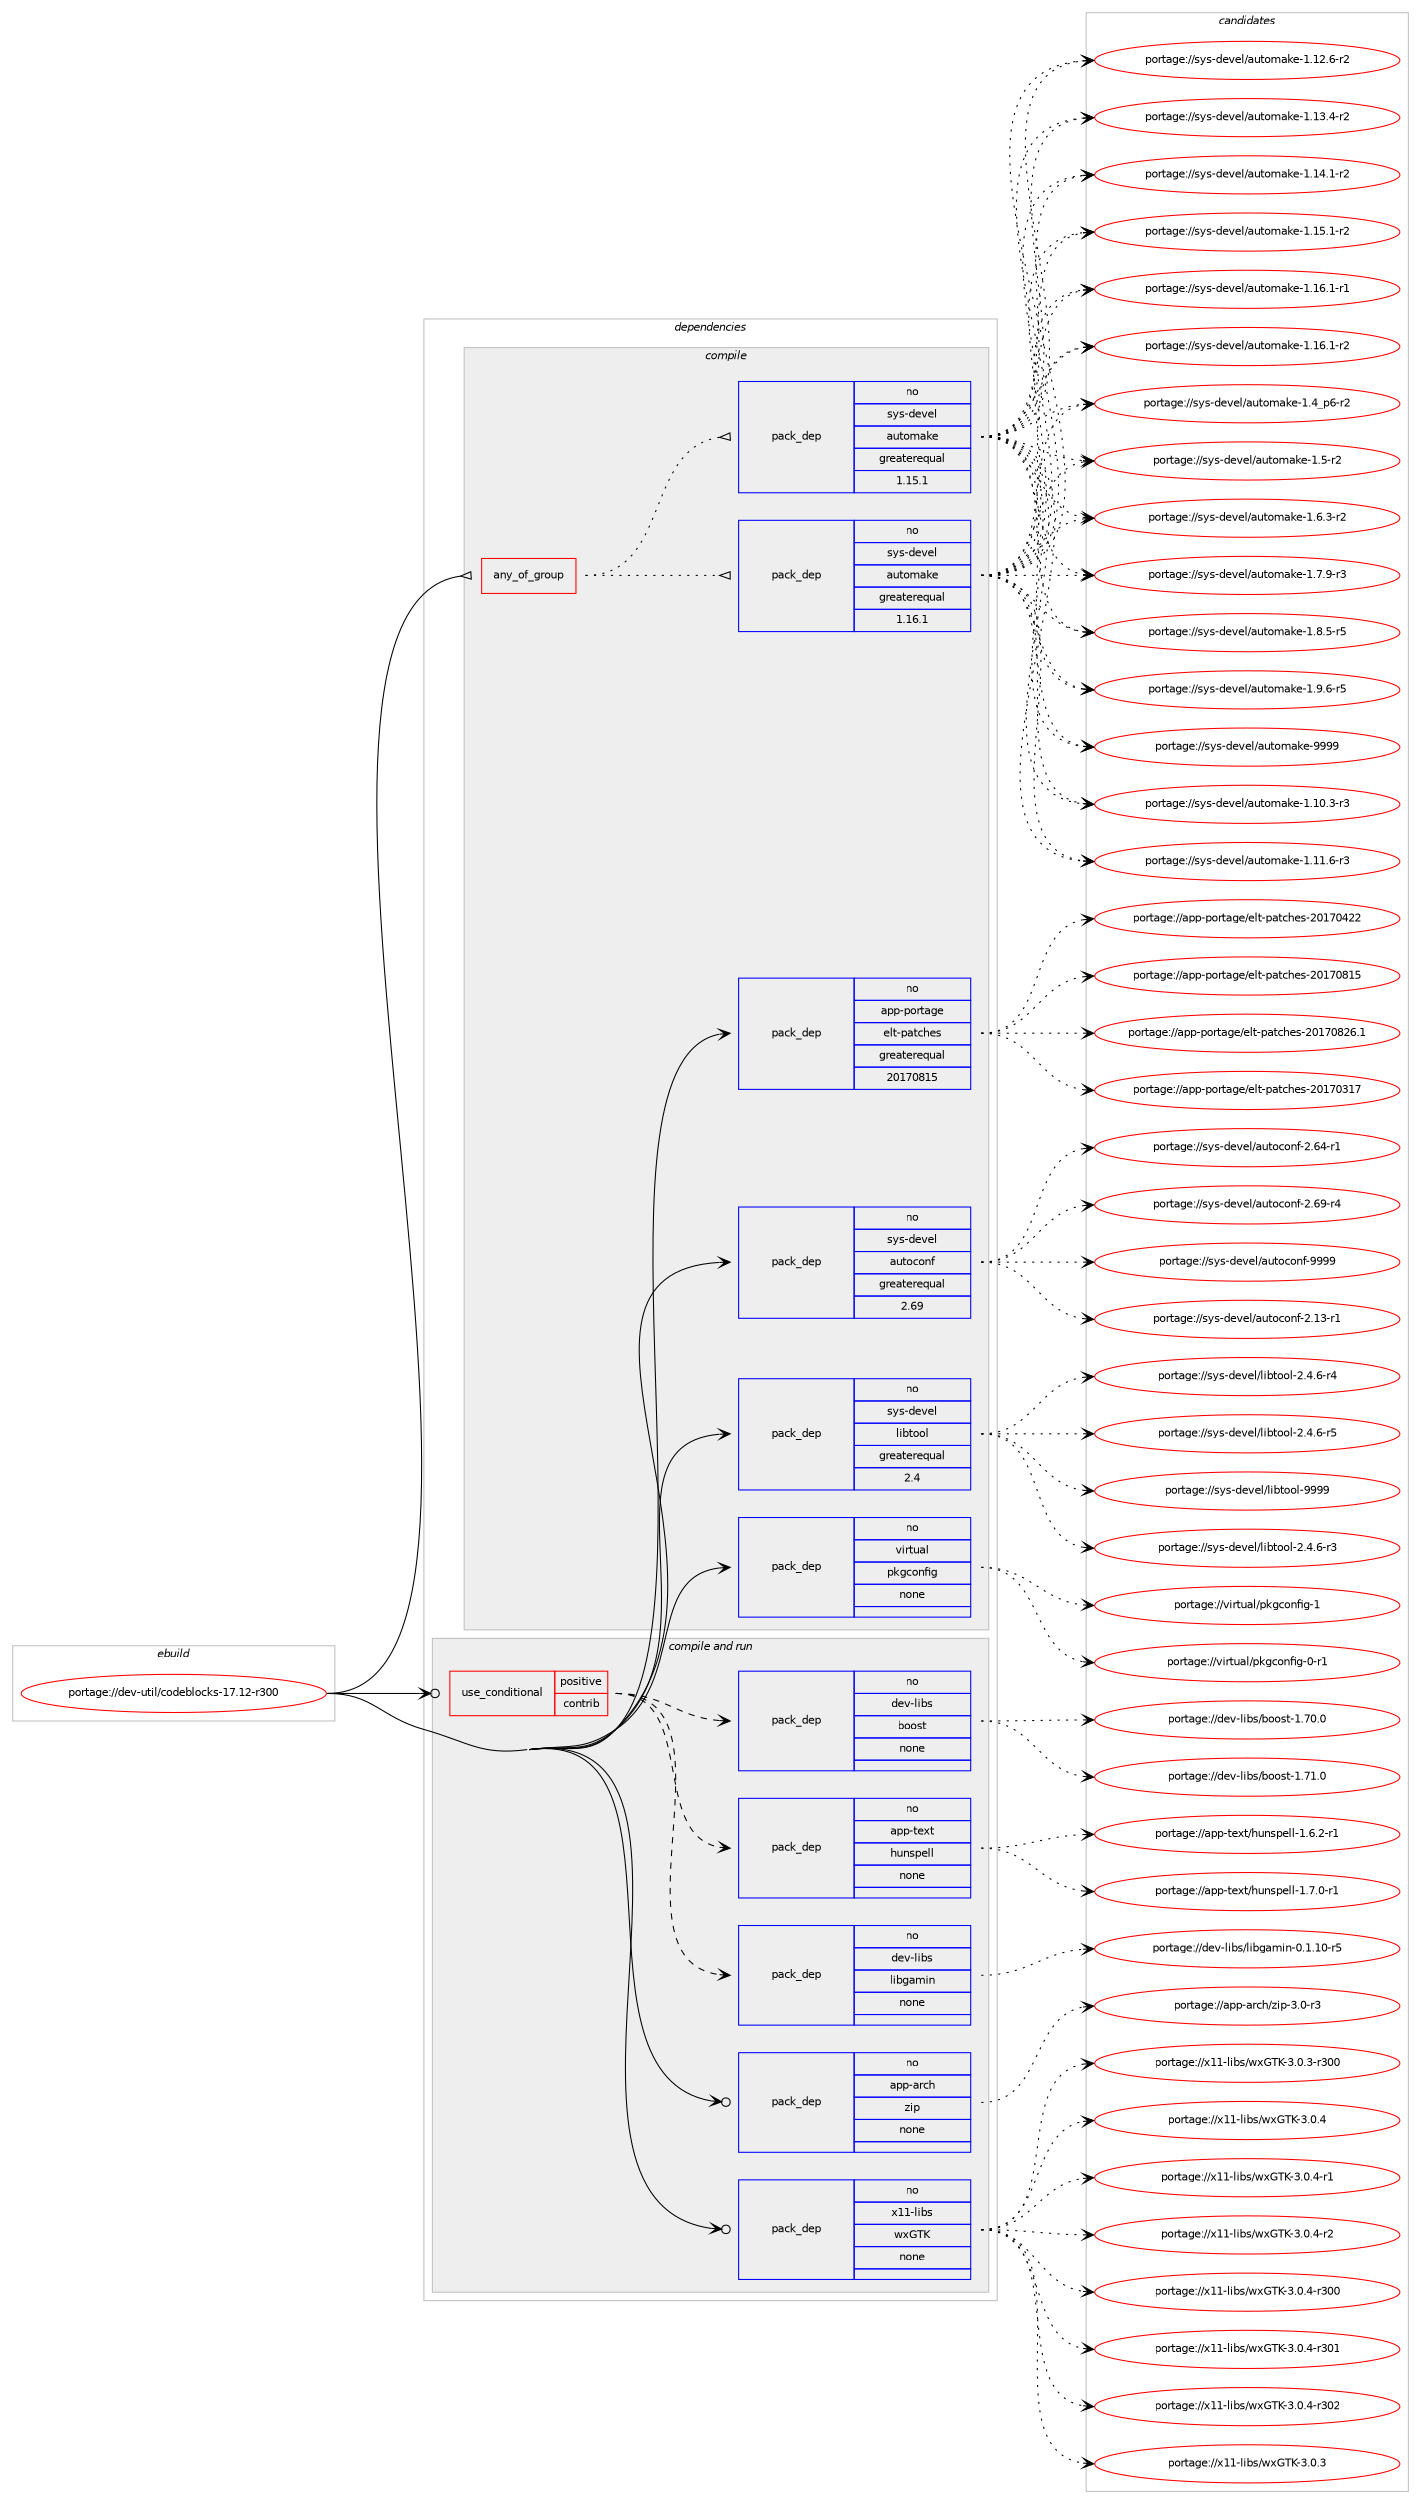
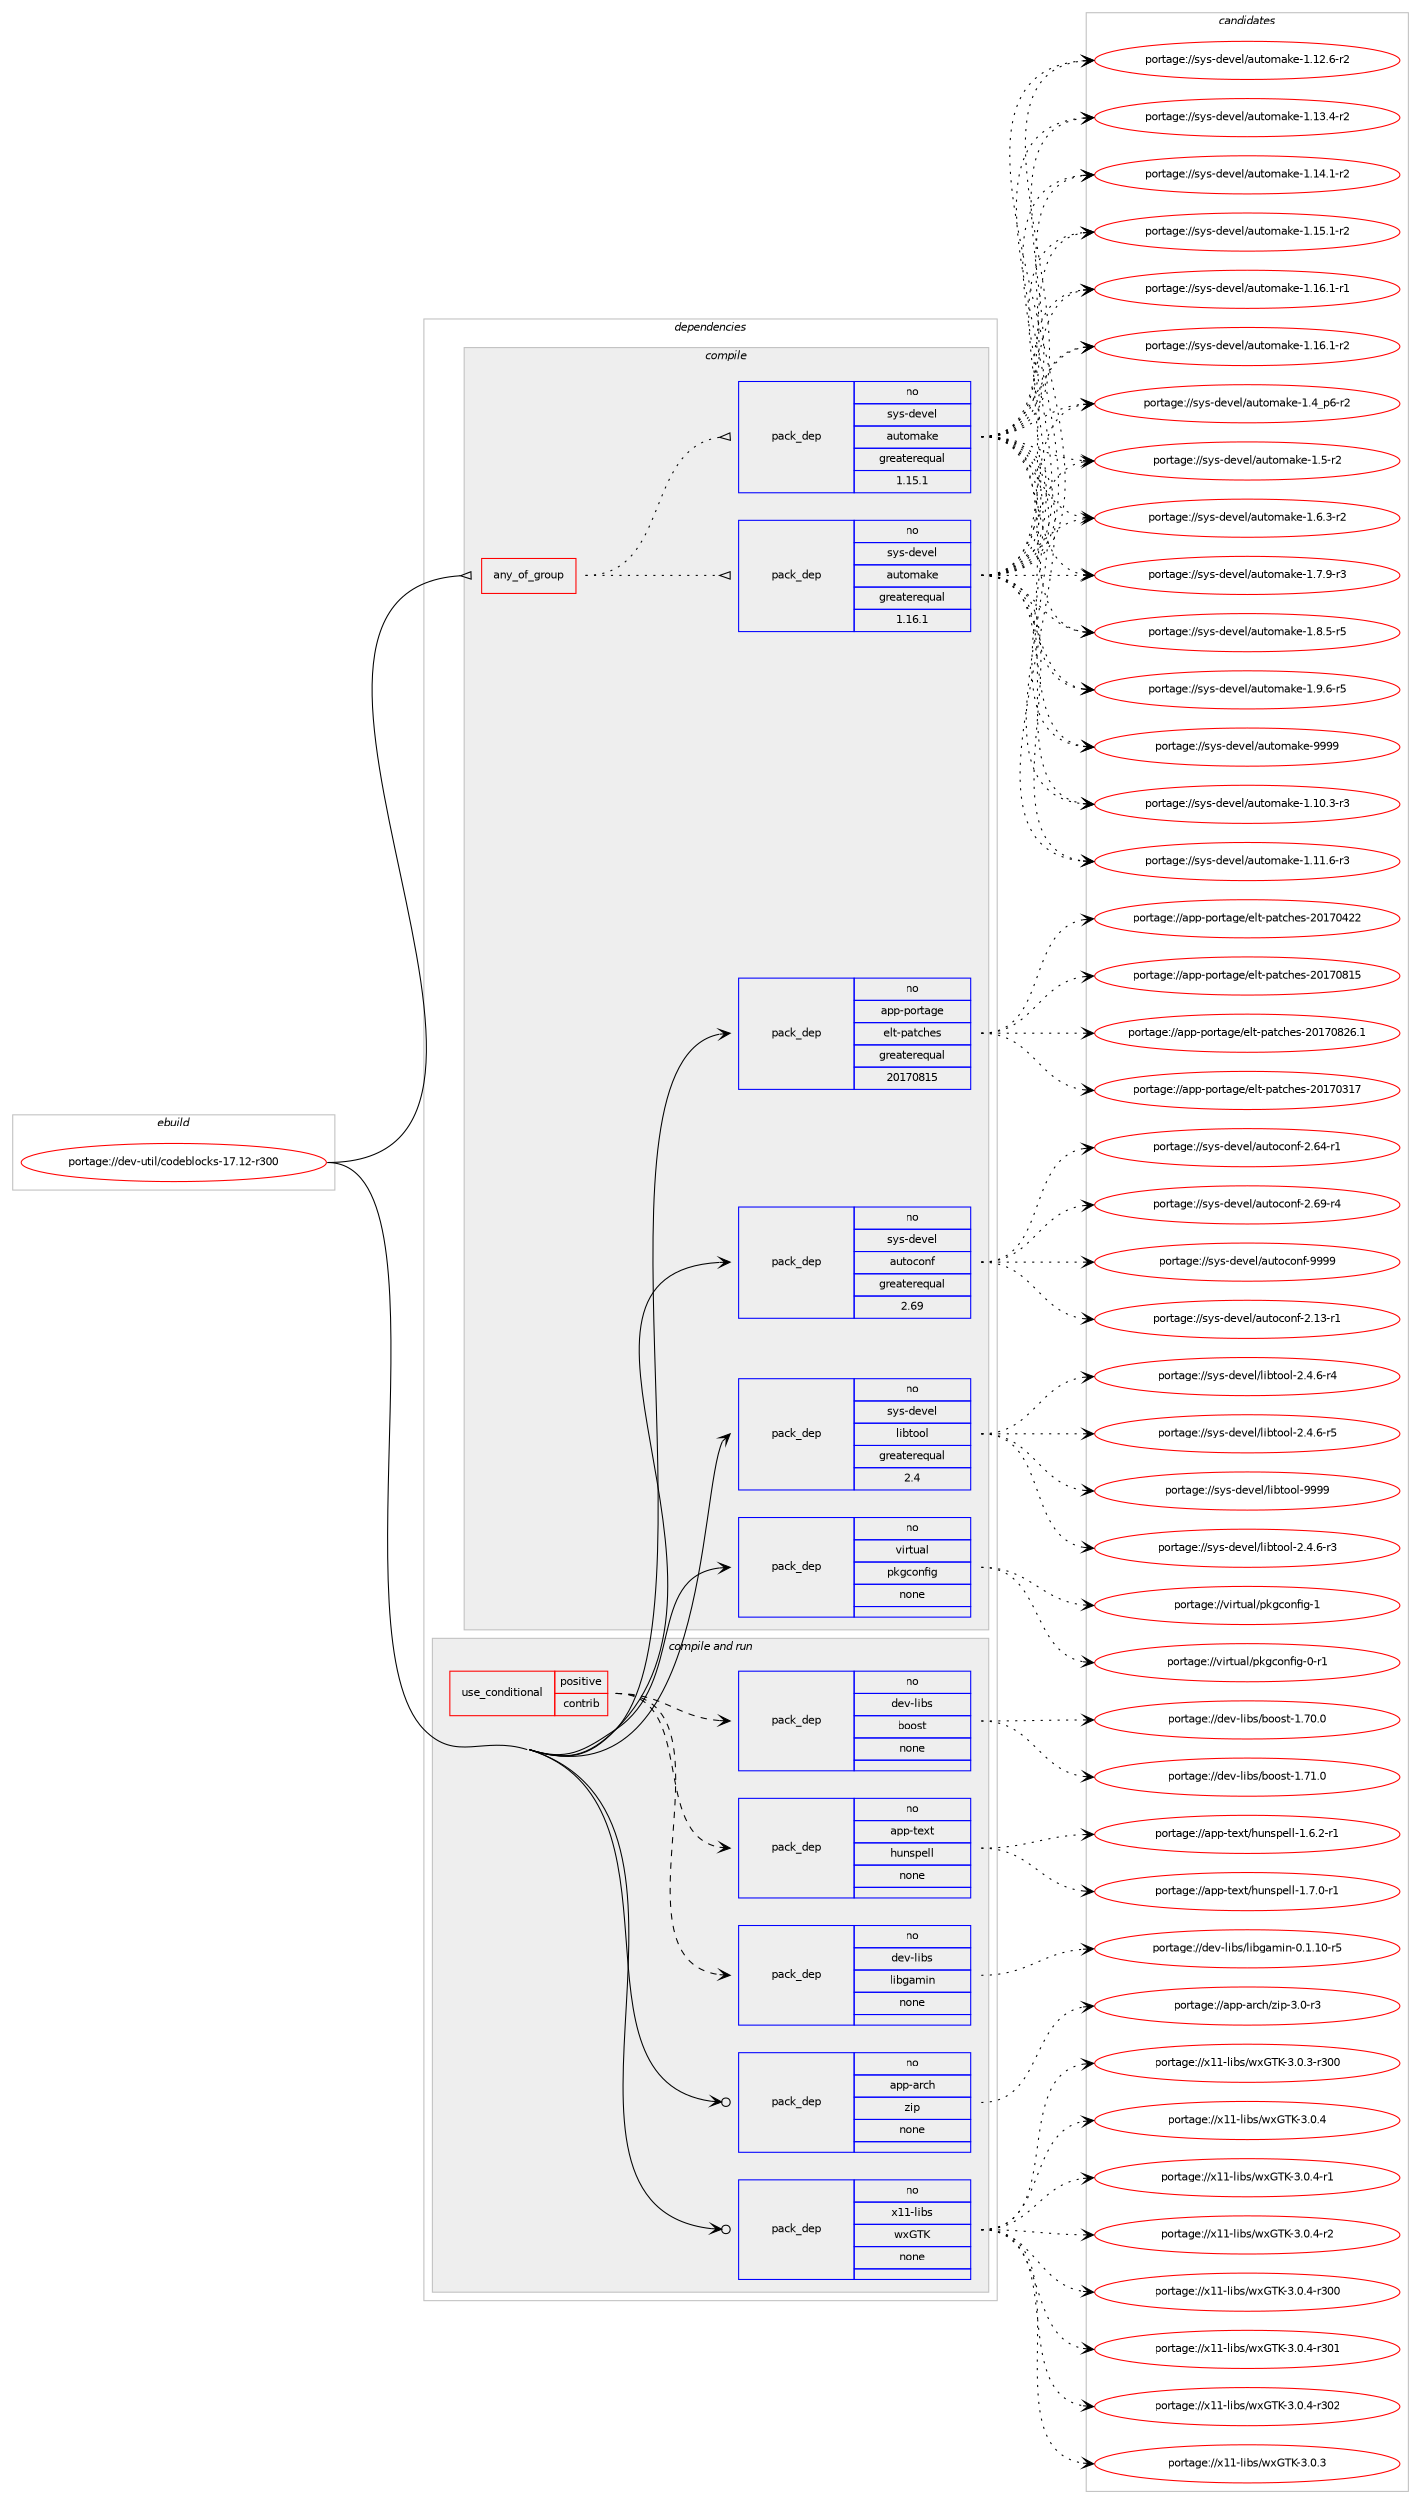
edge "portage://dev-util/codeblocks-17.12-r300" -> "use_conditional": removed
